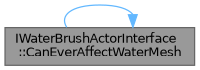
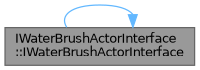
node "IWaterBrushActorInterface ::CanEverAffectWaterMesh": label "IWaterBrushActorInterface ::CanEverAffectWaterMesh" -> "IWaterBrushActorInterface ::IWaterBrushActorInterface"
